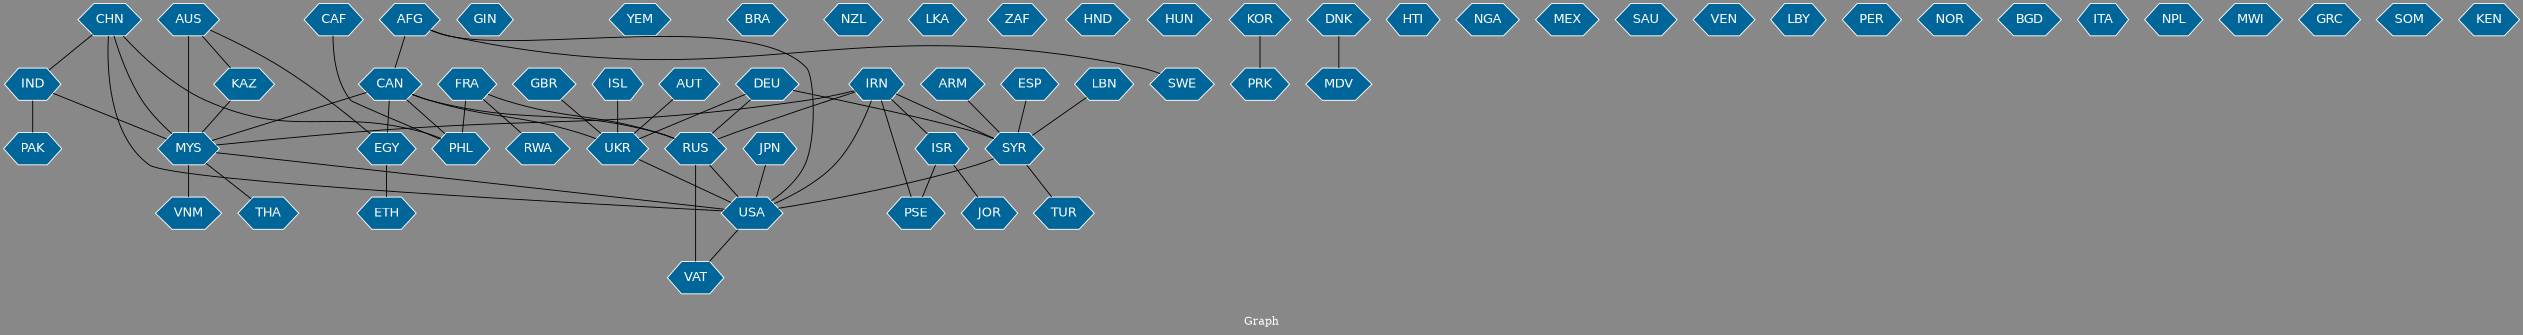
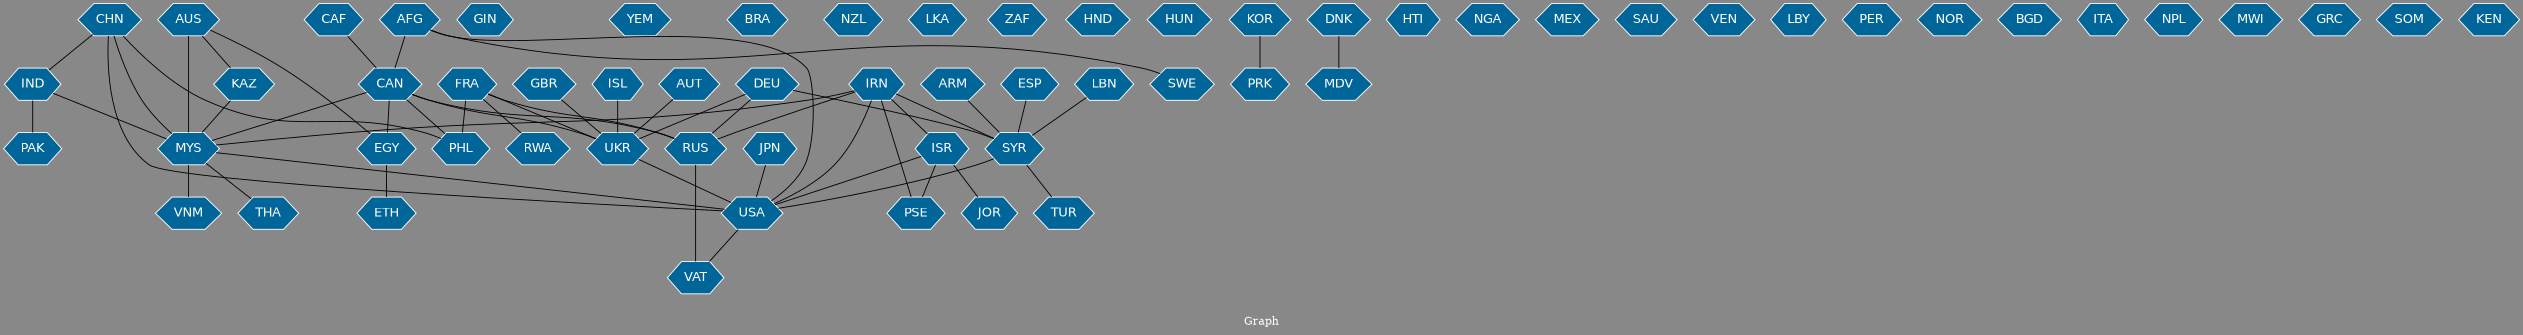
edge "CAF" -- "PHL": now "CAF" -- "CAN"
edge "FRA" -- "UKR": added
edge "RUS" -- "USA": now "ISR" -- "USA"
